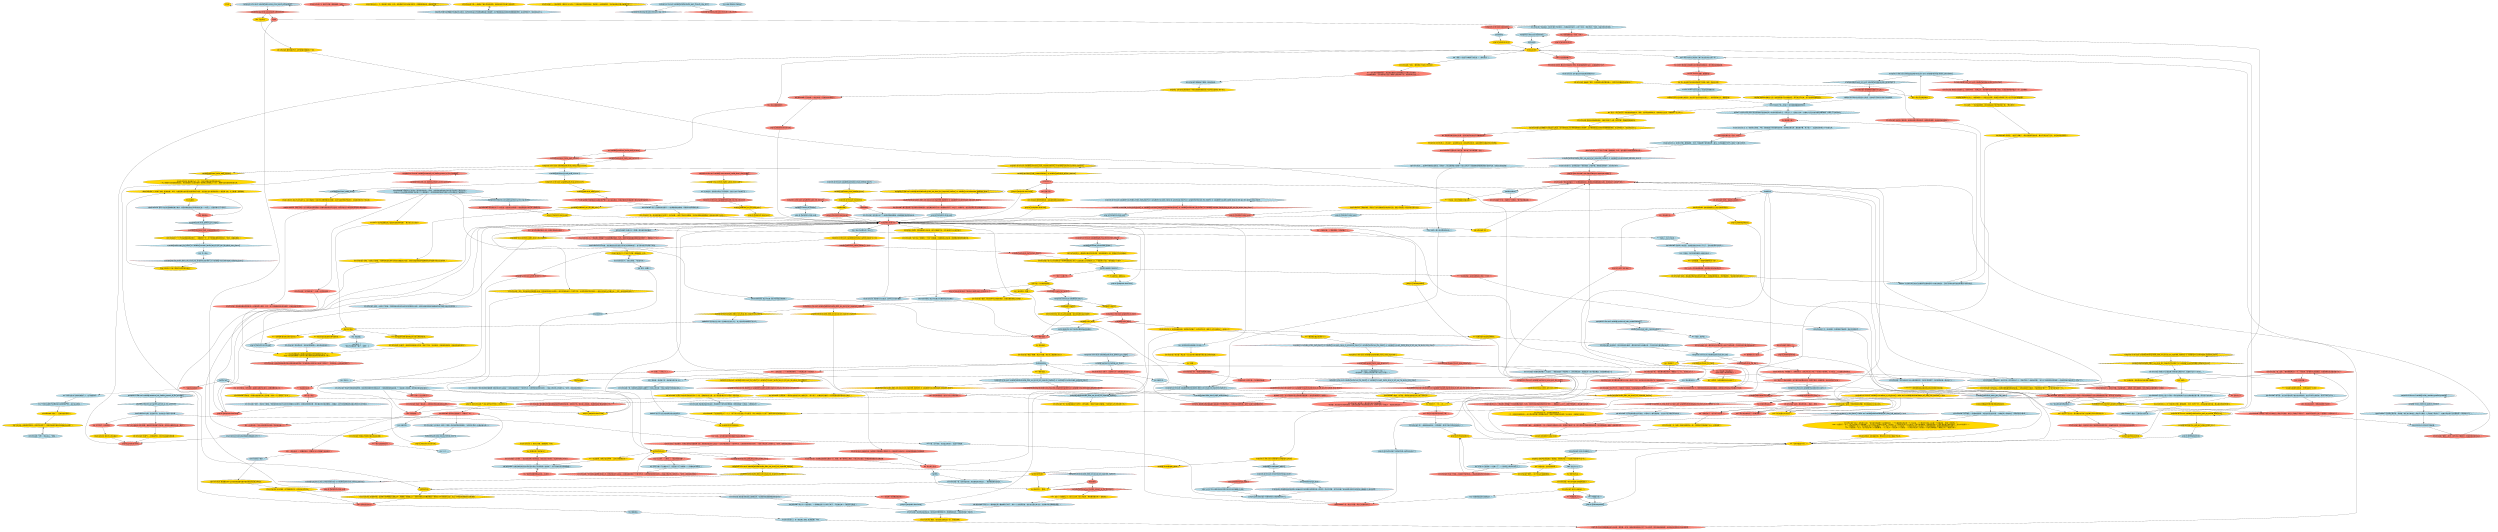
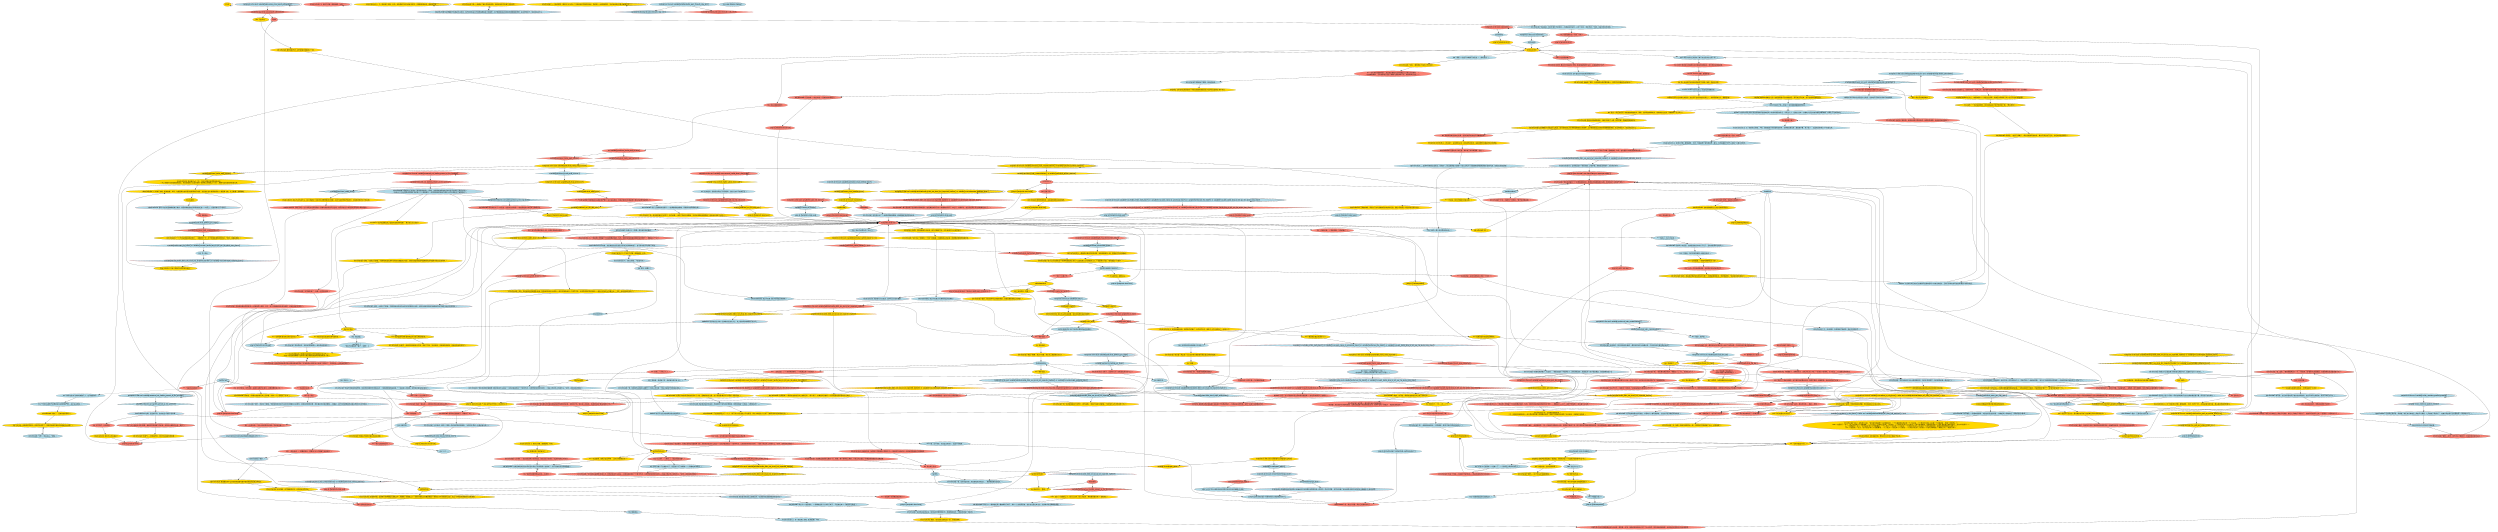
node "这并不是一个好糊弄的角色": label "这并不是一个好糊弄的角色" -> "oddsolefoothub"
edge "You: “你觉得这些足迹是多久之前的？”" -> "You: “结案。”": now "Kim Kitsuragi: “也许是一周之前？七天正好符合报案者向我们提交的时间范围。”" -> "You: “结案。”"
node "You: “我令真相大白。”": fillcolor lightblue -> gold
